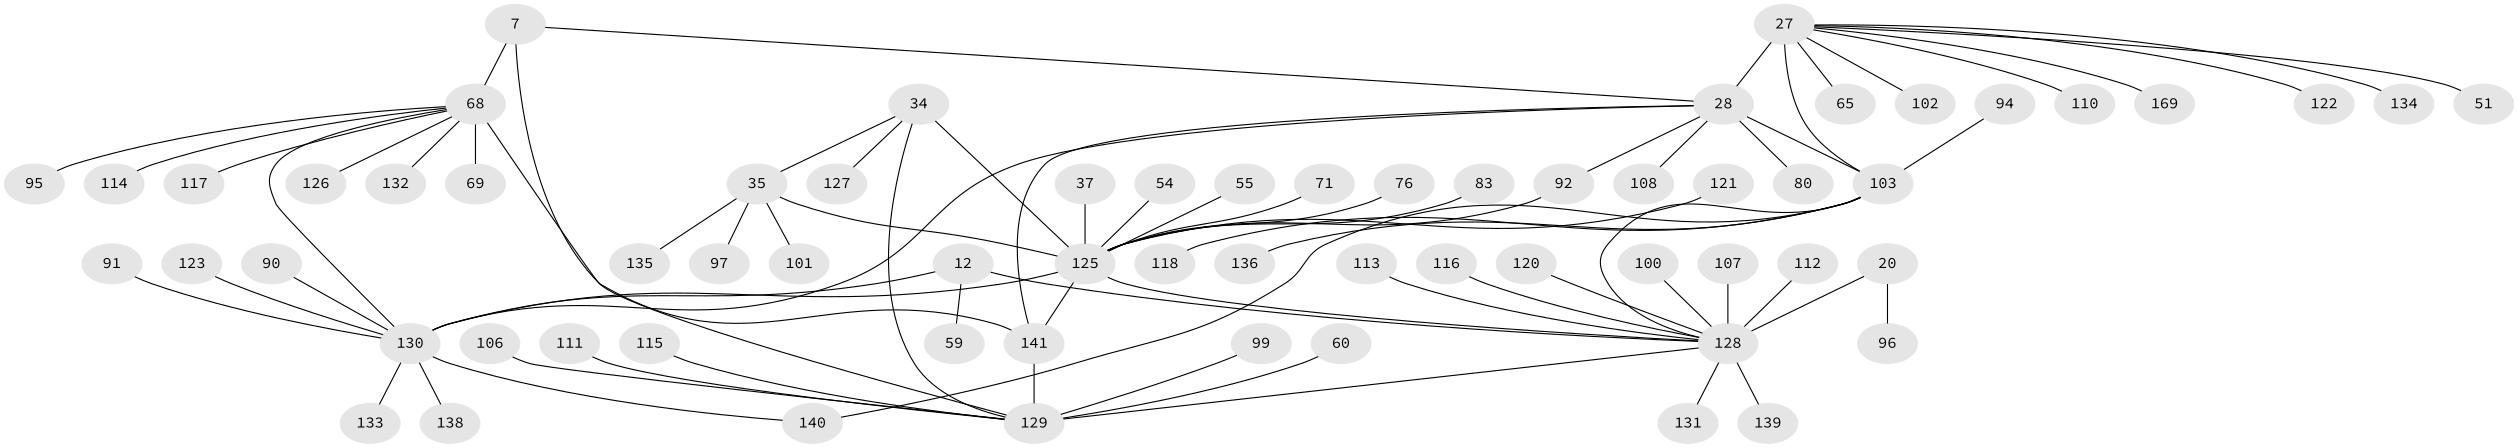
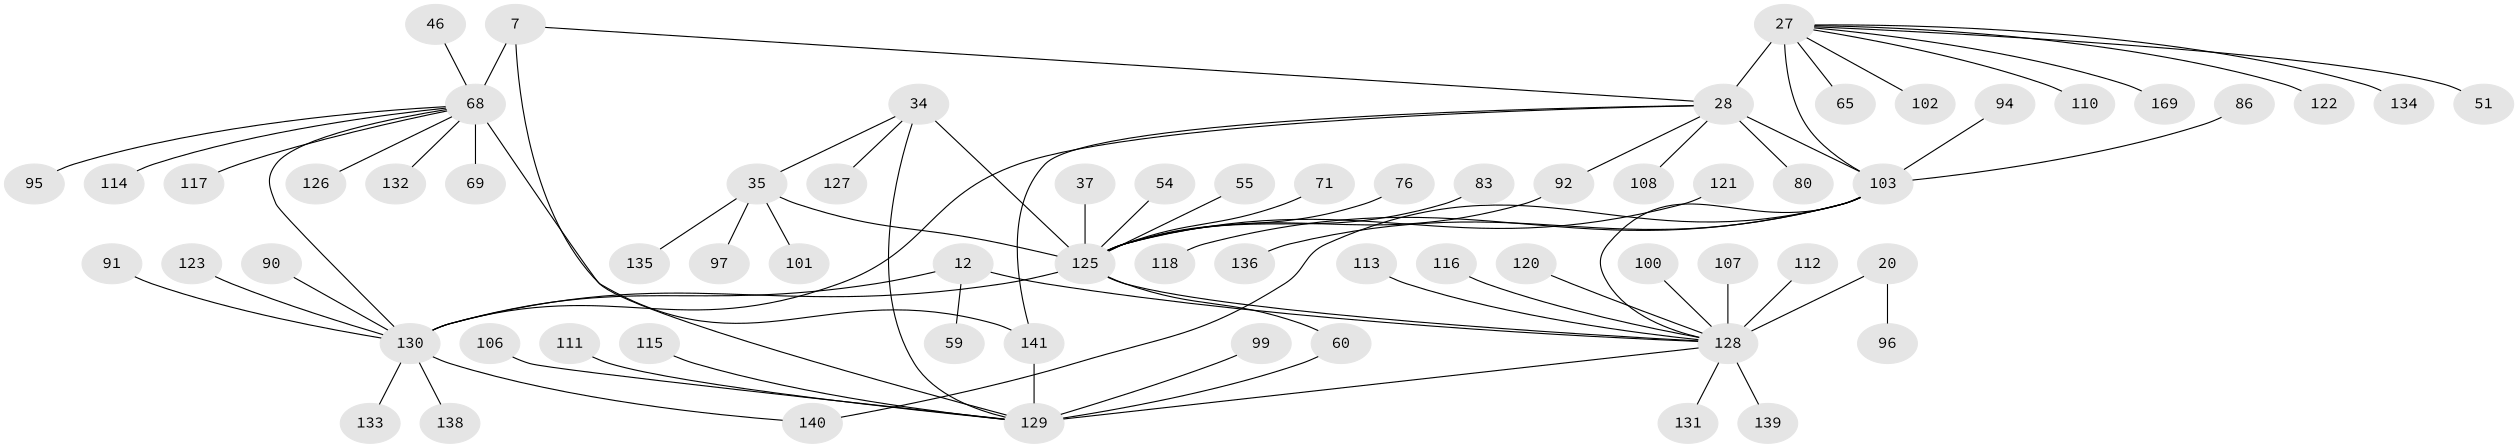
node "46": added
node "86": added
edge "125" -- "141": now "125" -- "60"
